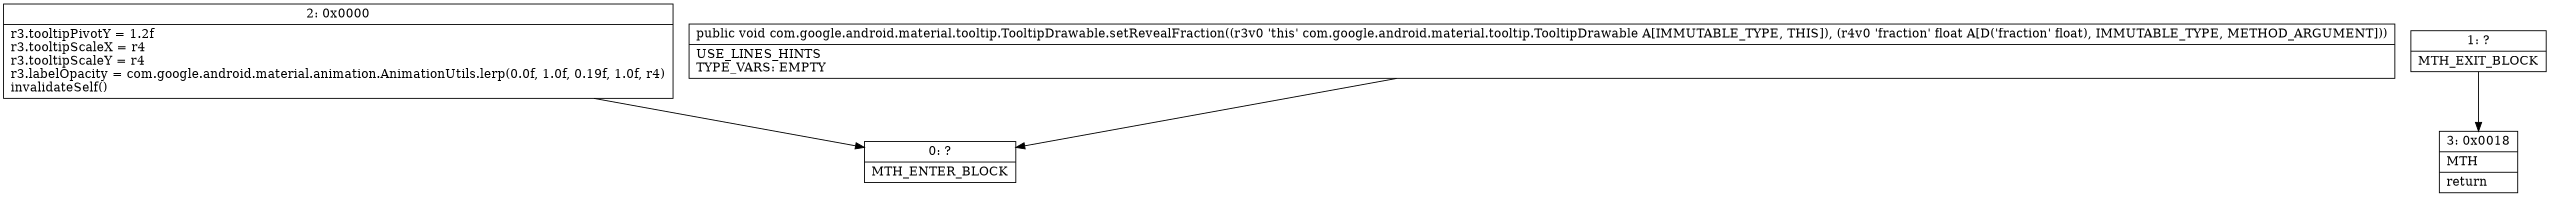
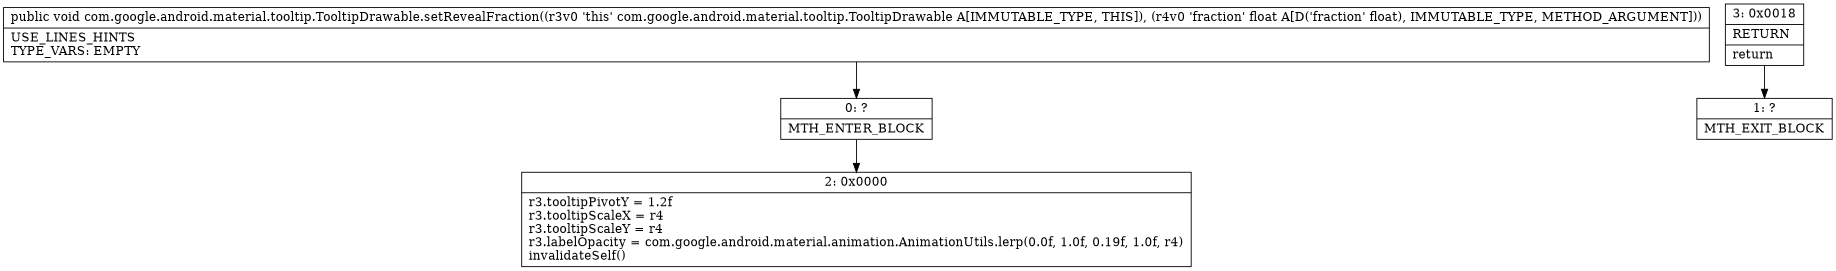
edge "1: ?" -> "3: 0x0018": reversed
edge "2: 0x0000" -> "0: ?": reversed
node "3: 0x0018": text "MTH" -> "RETURN"
